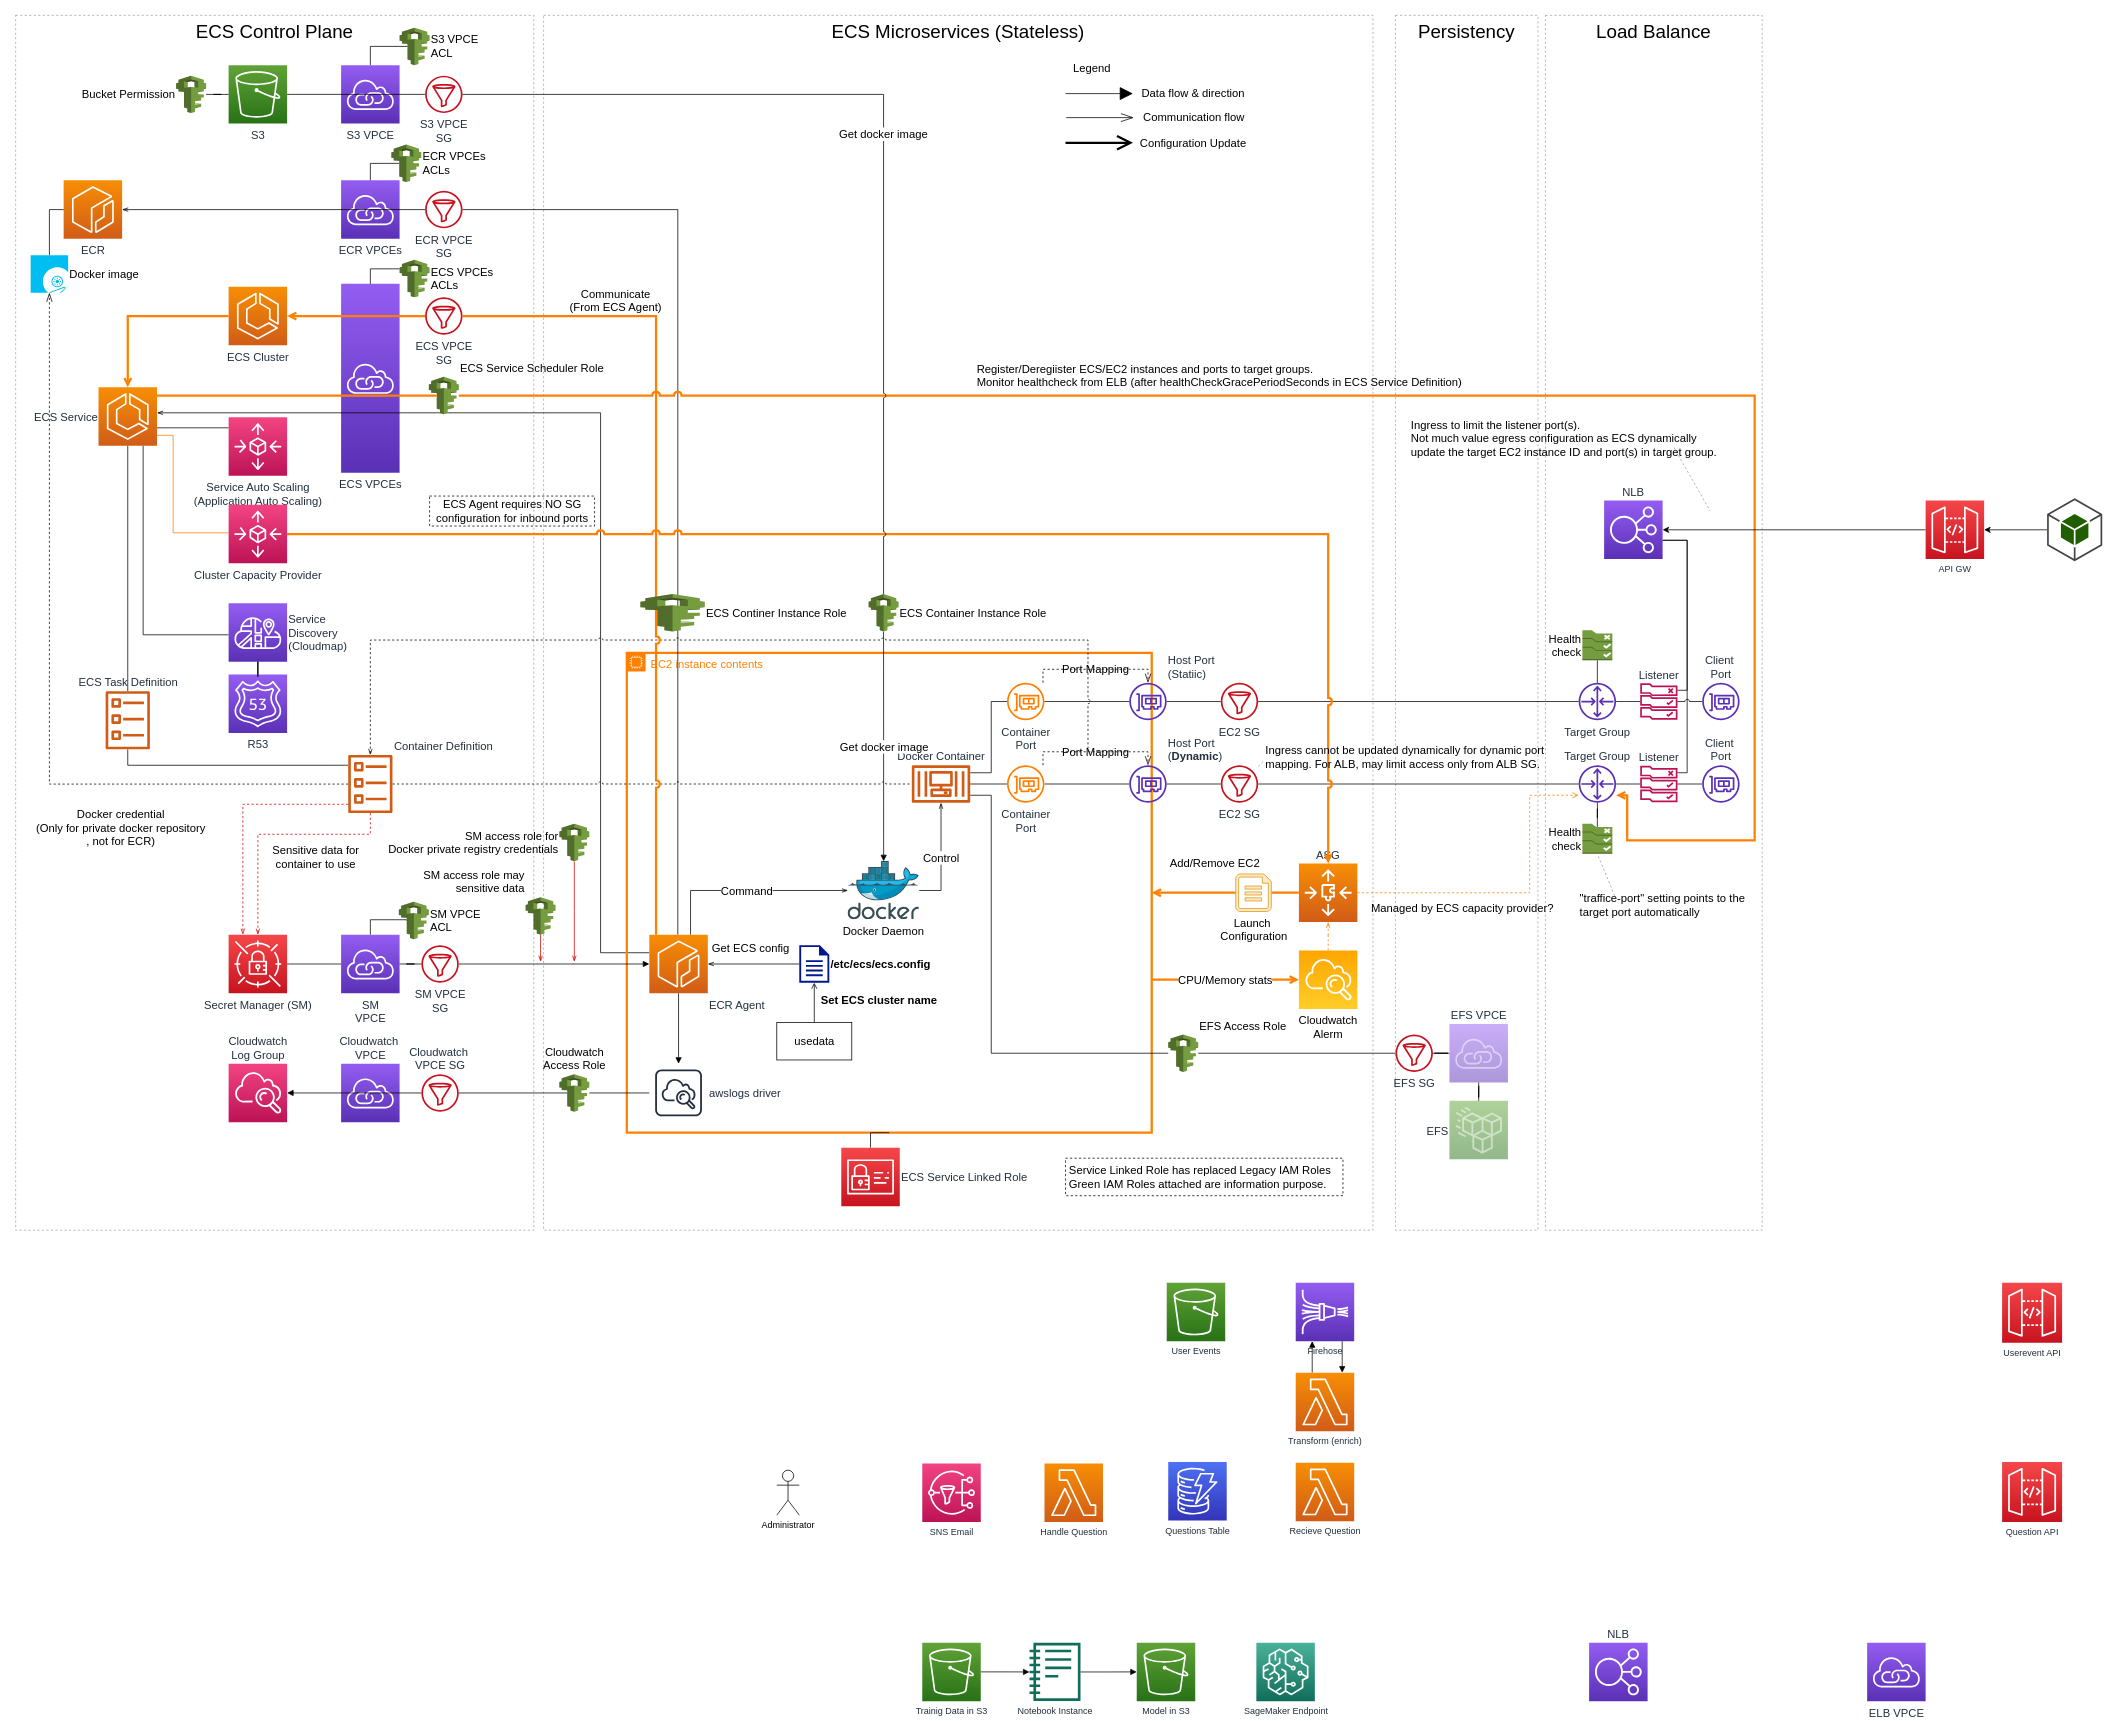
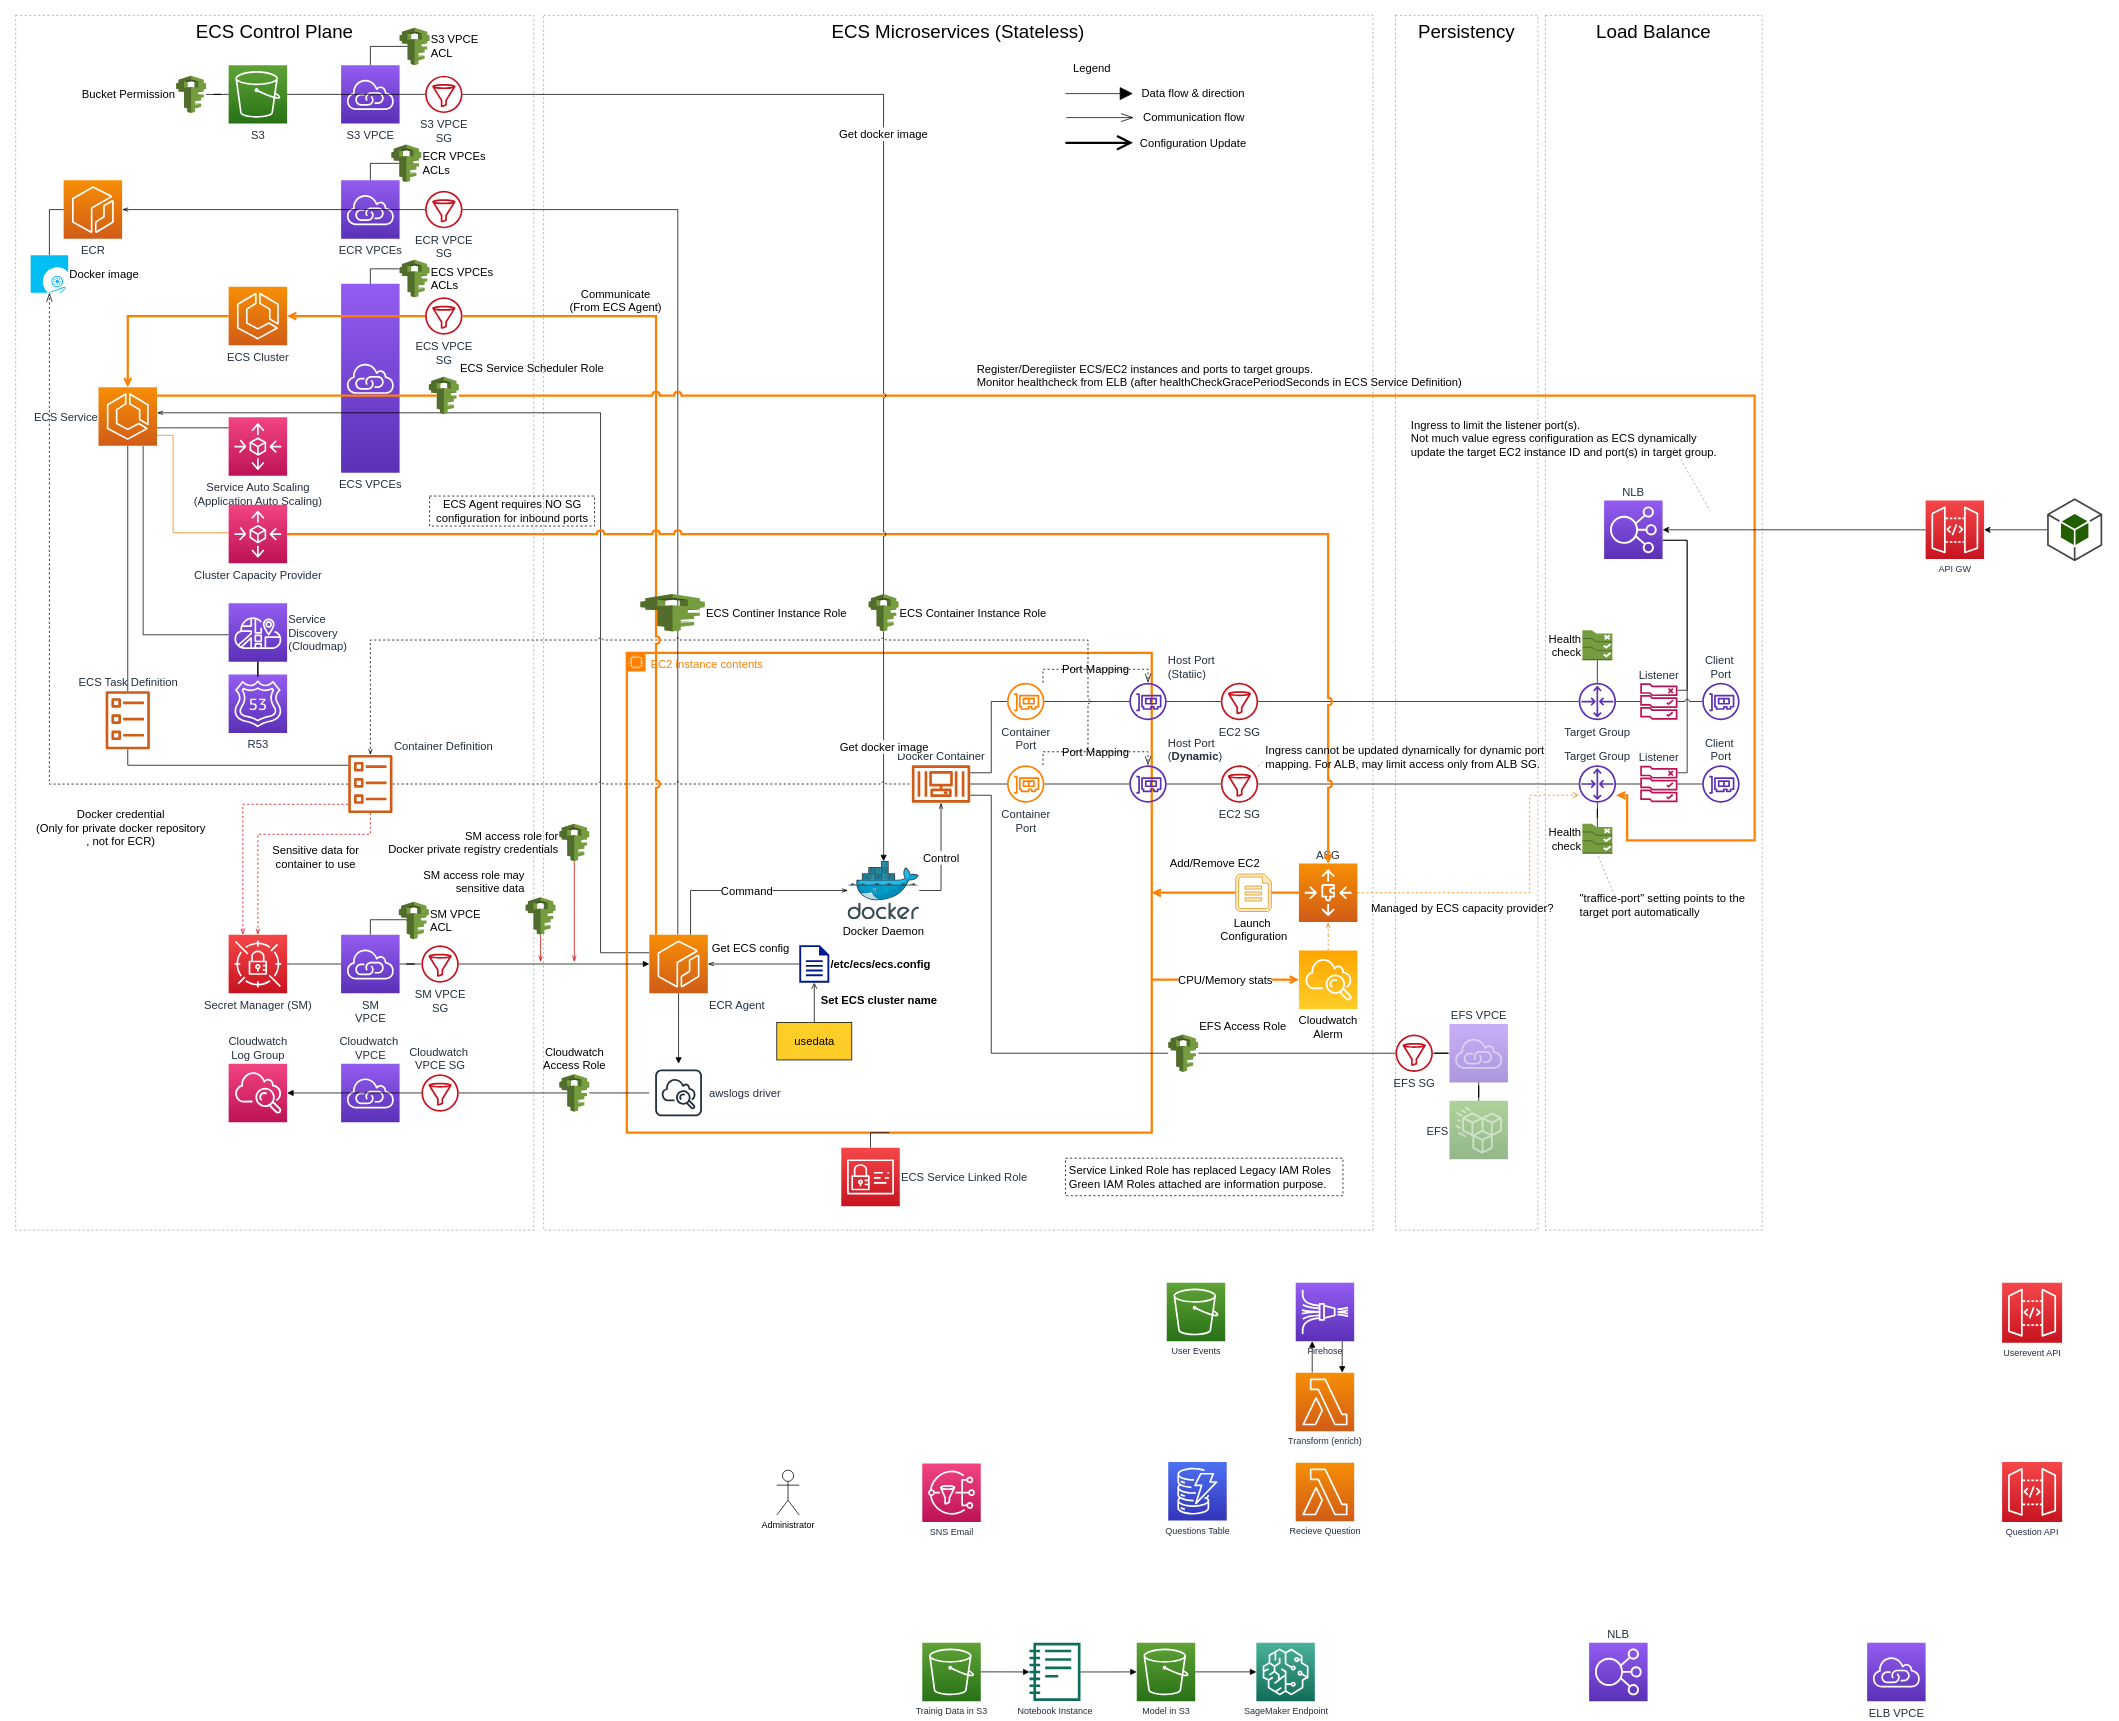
node "usedata": fillcolor #ffffff -> #ffcd28
node "Handle Question": removed
edge "Model in S3" -> "SageMaker Endpoint": added
